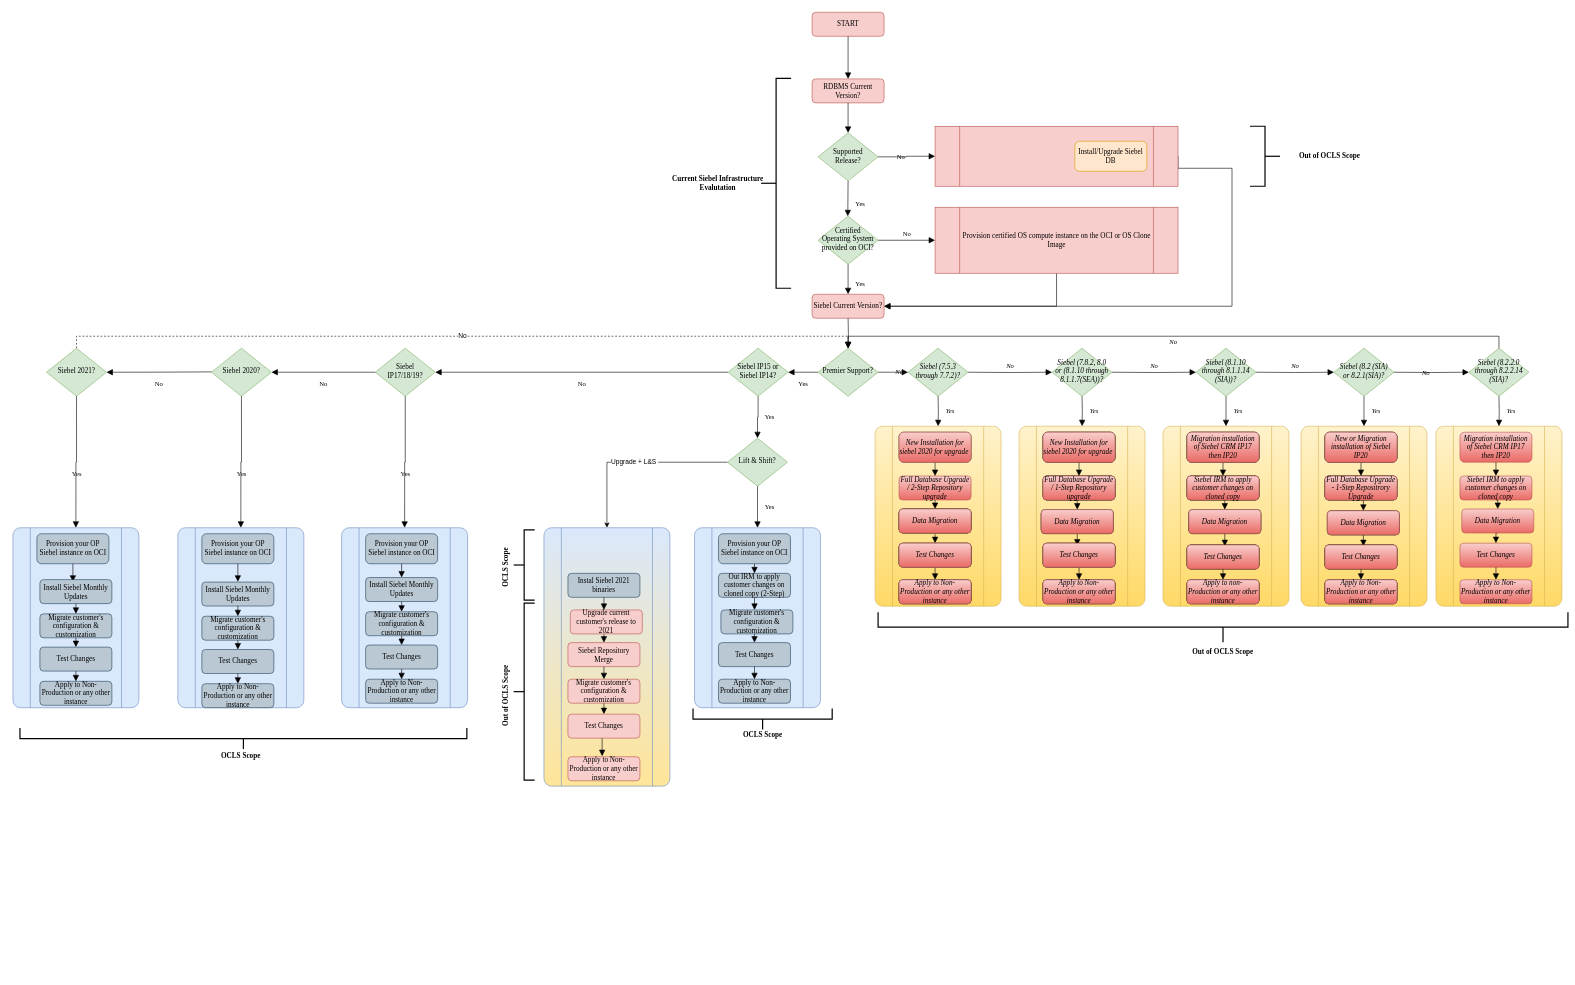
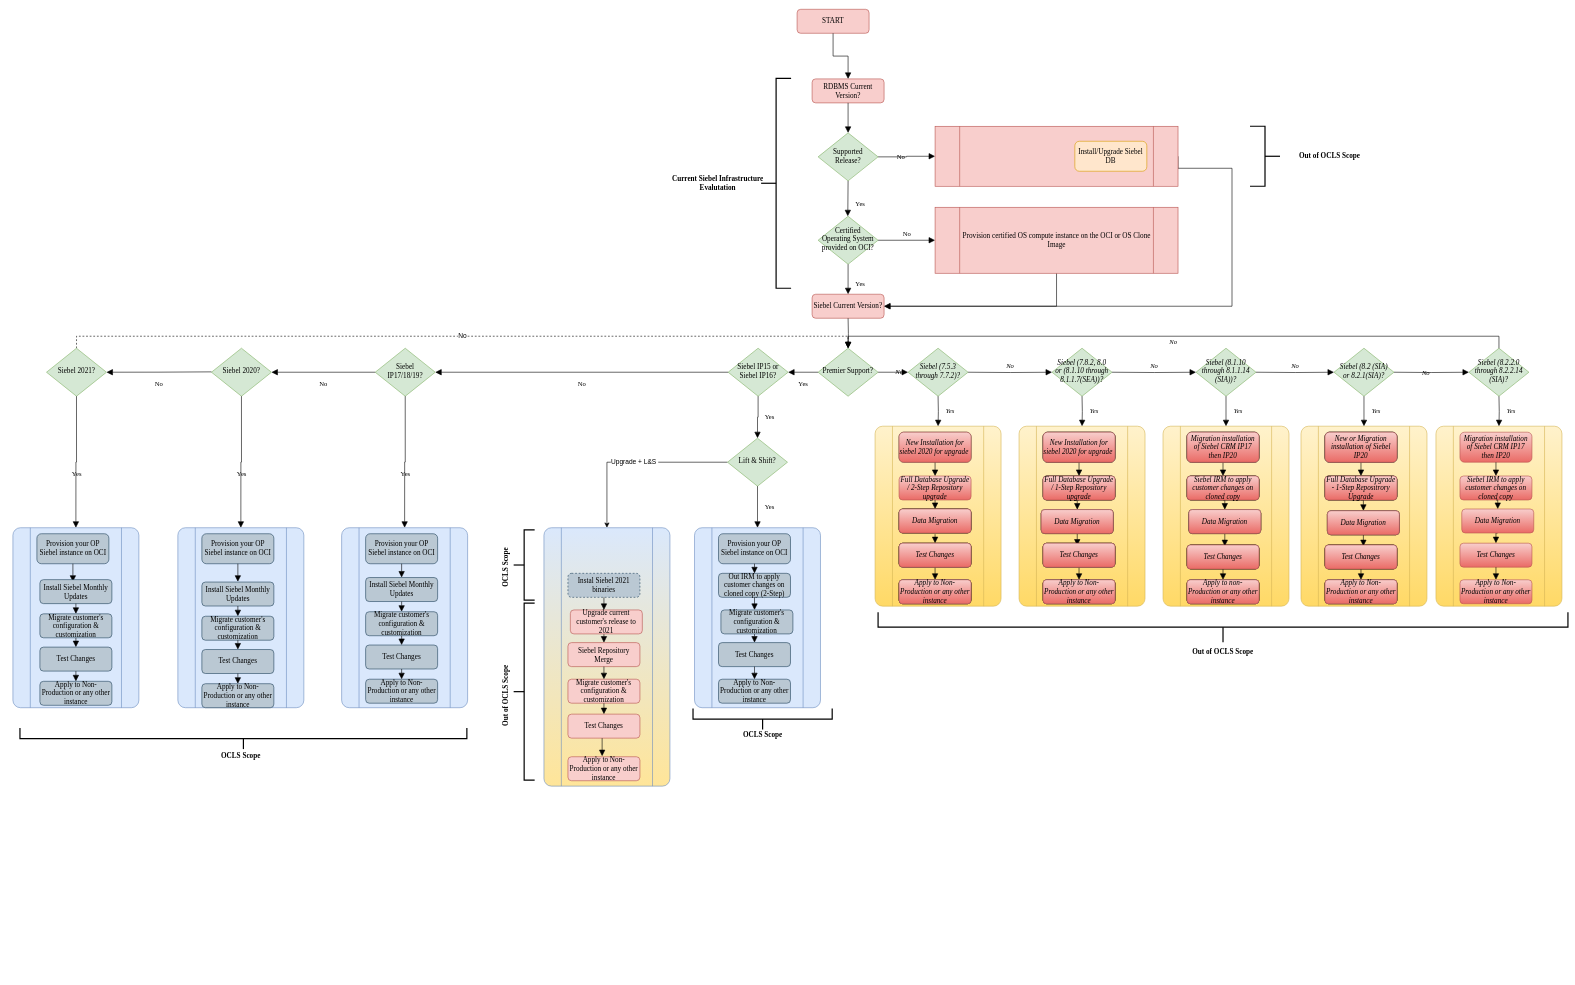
node "START": moved (848, 24) -> (833, 21)
node "Siebel IP15 or Siebel IP14?": label "Siebel IP15 or Siebel IP14?" -> "Siebel IP15 or Siebel IP16?"
node "Instal Siebel 2021 binaries": style solid -> dashed
